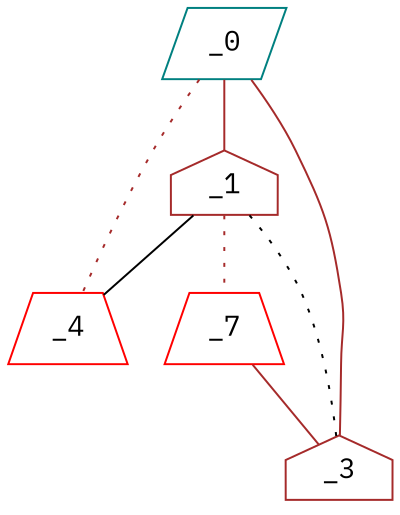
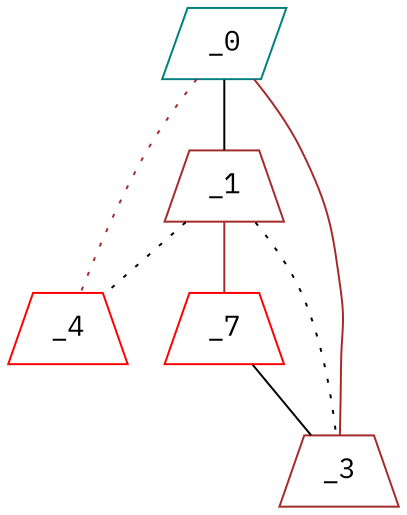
edge "_0" -- "_1": color brown -> black
node "_1": shape house -> trapezium
edge "_1" -- "_7": style dotted -> solid
edge "_1" -- "_4": style solid -> dotted
edge "_7" -- "_3": color brown -> black
node "_3": shape house -> trapezium
